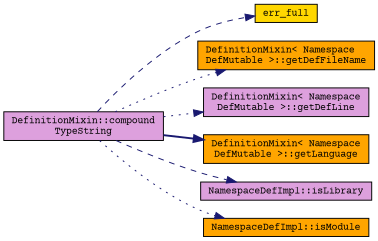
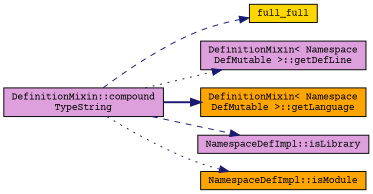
node "err_full": label "err_full" -> "full_full"
node "DefinitionMixin< Namespace DefMutable >::getDefFileName": removed
